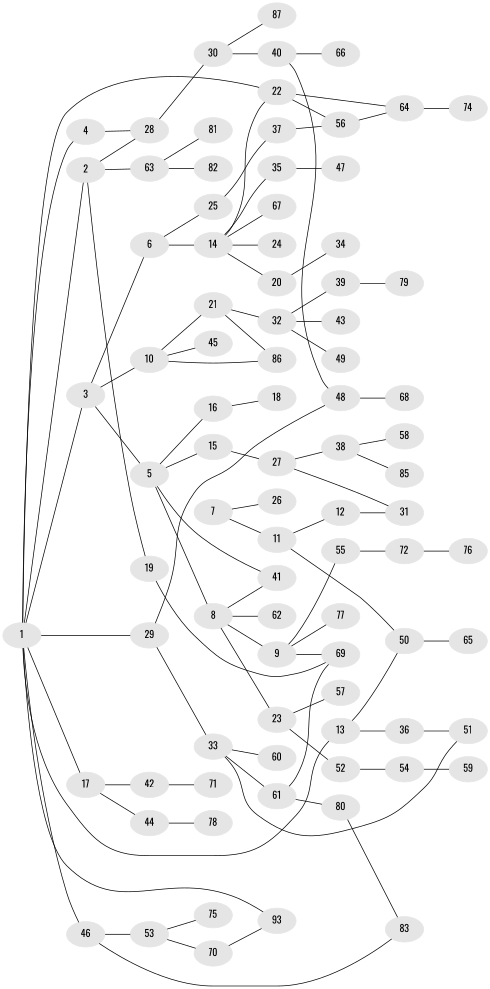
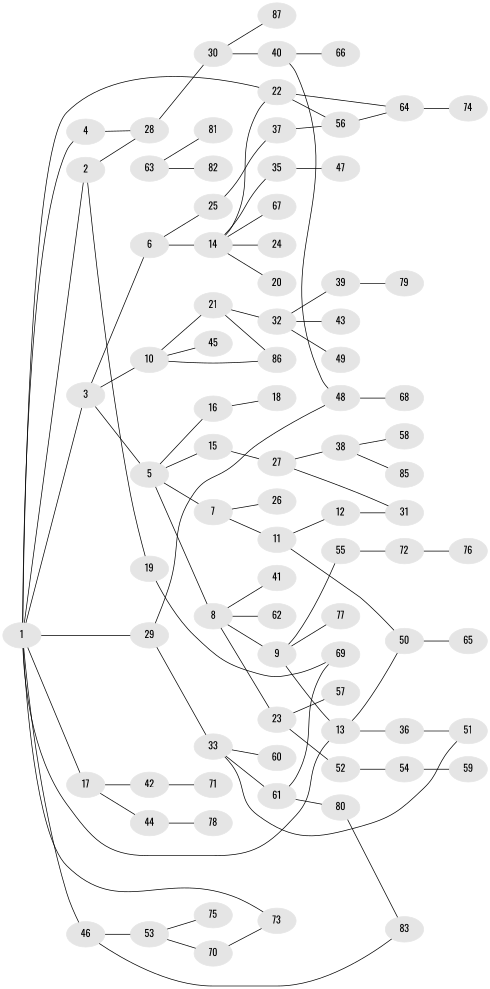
edge "63" -- "2": removed
node "34": removed
edge "5" -- "41": now "5" -- "7"
edge "9" -- "69": now "9" -- "13"
node "93": label "93" -> "73"
